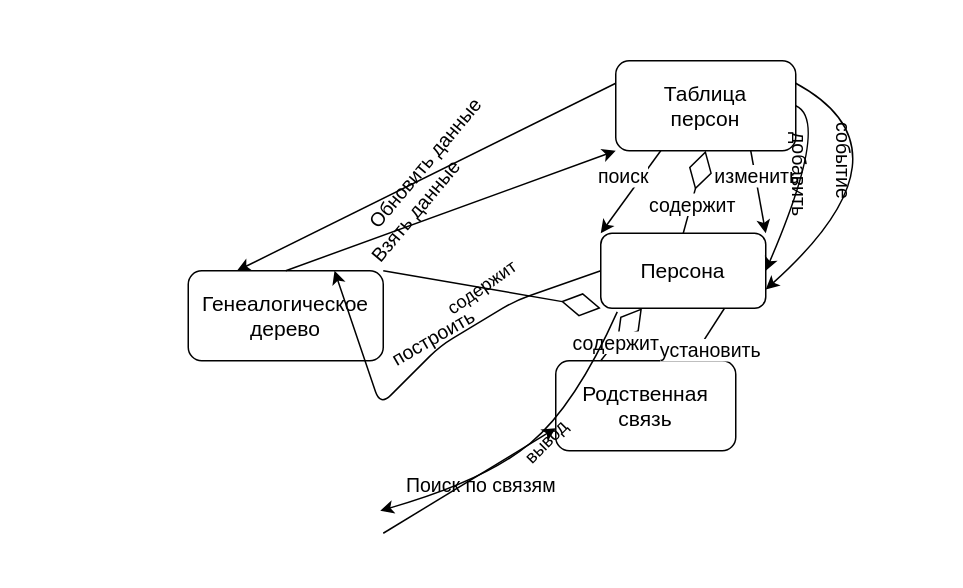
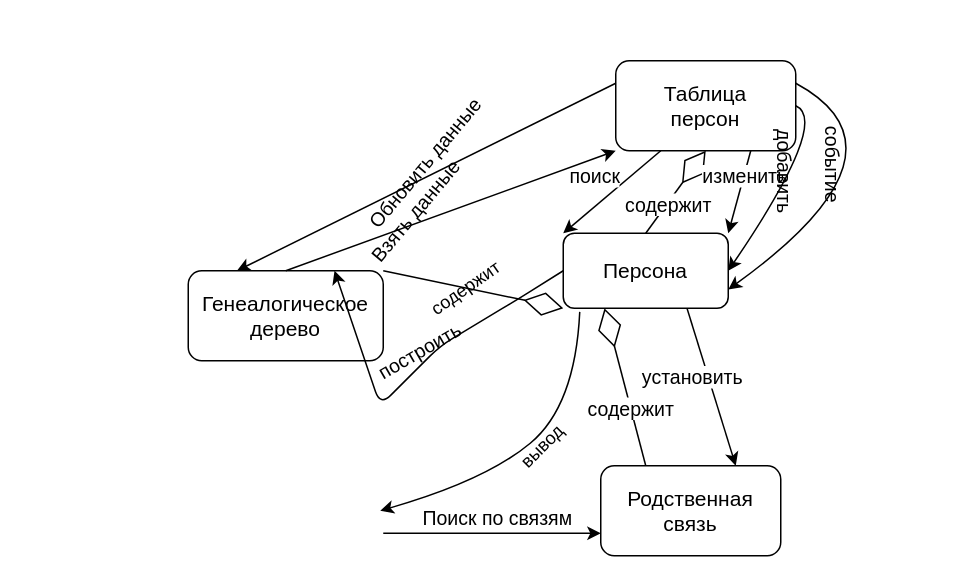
node "Персона": moved (683, 271) -> (646, 271)
node "Родственная связь": moved (646, 406) -> (691, 511)
